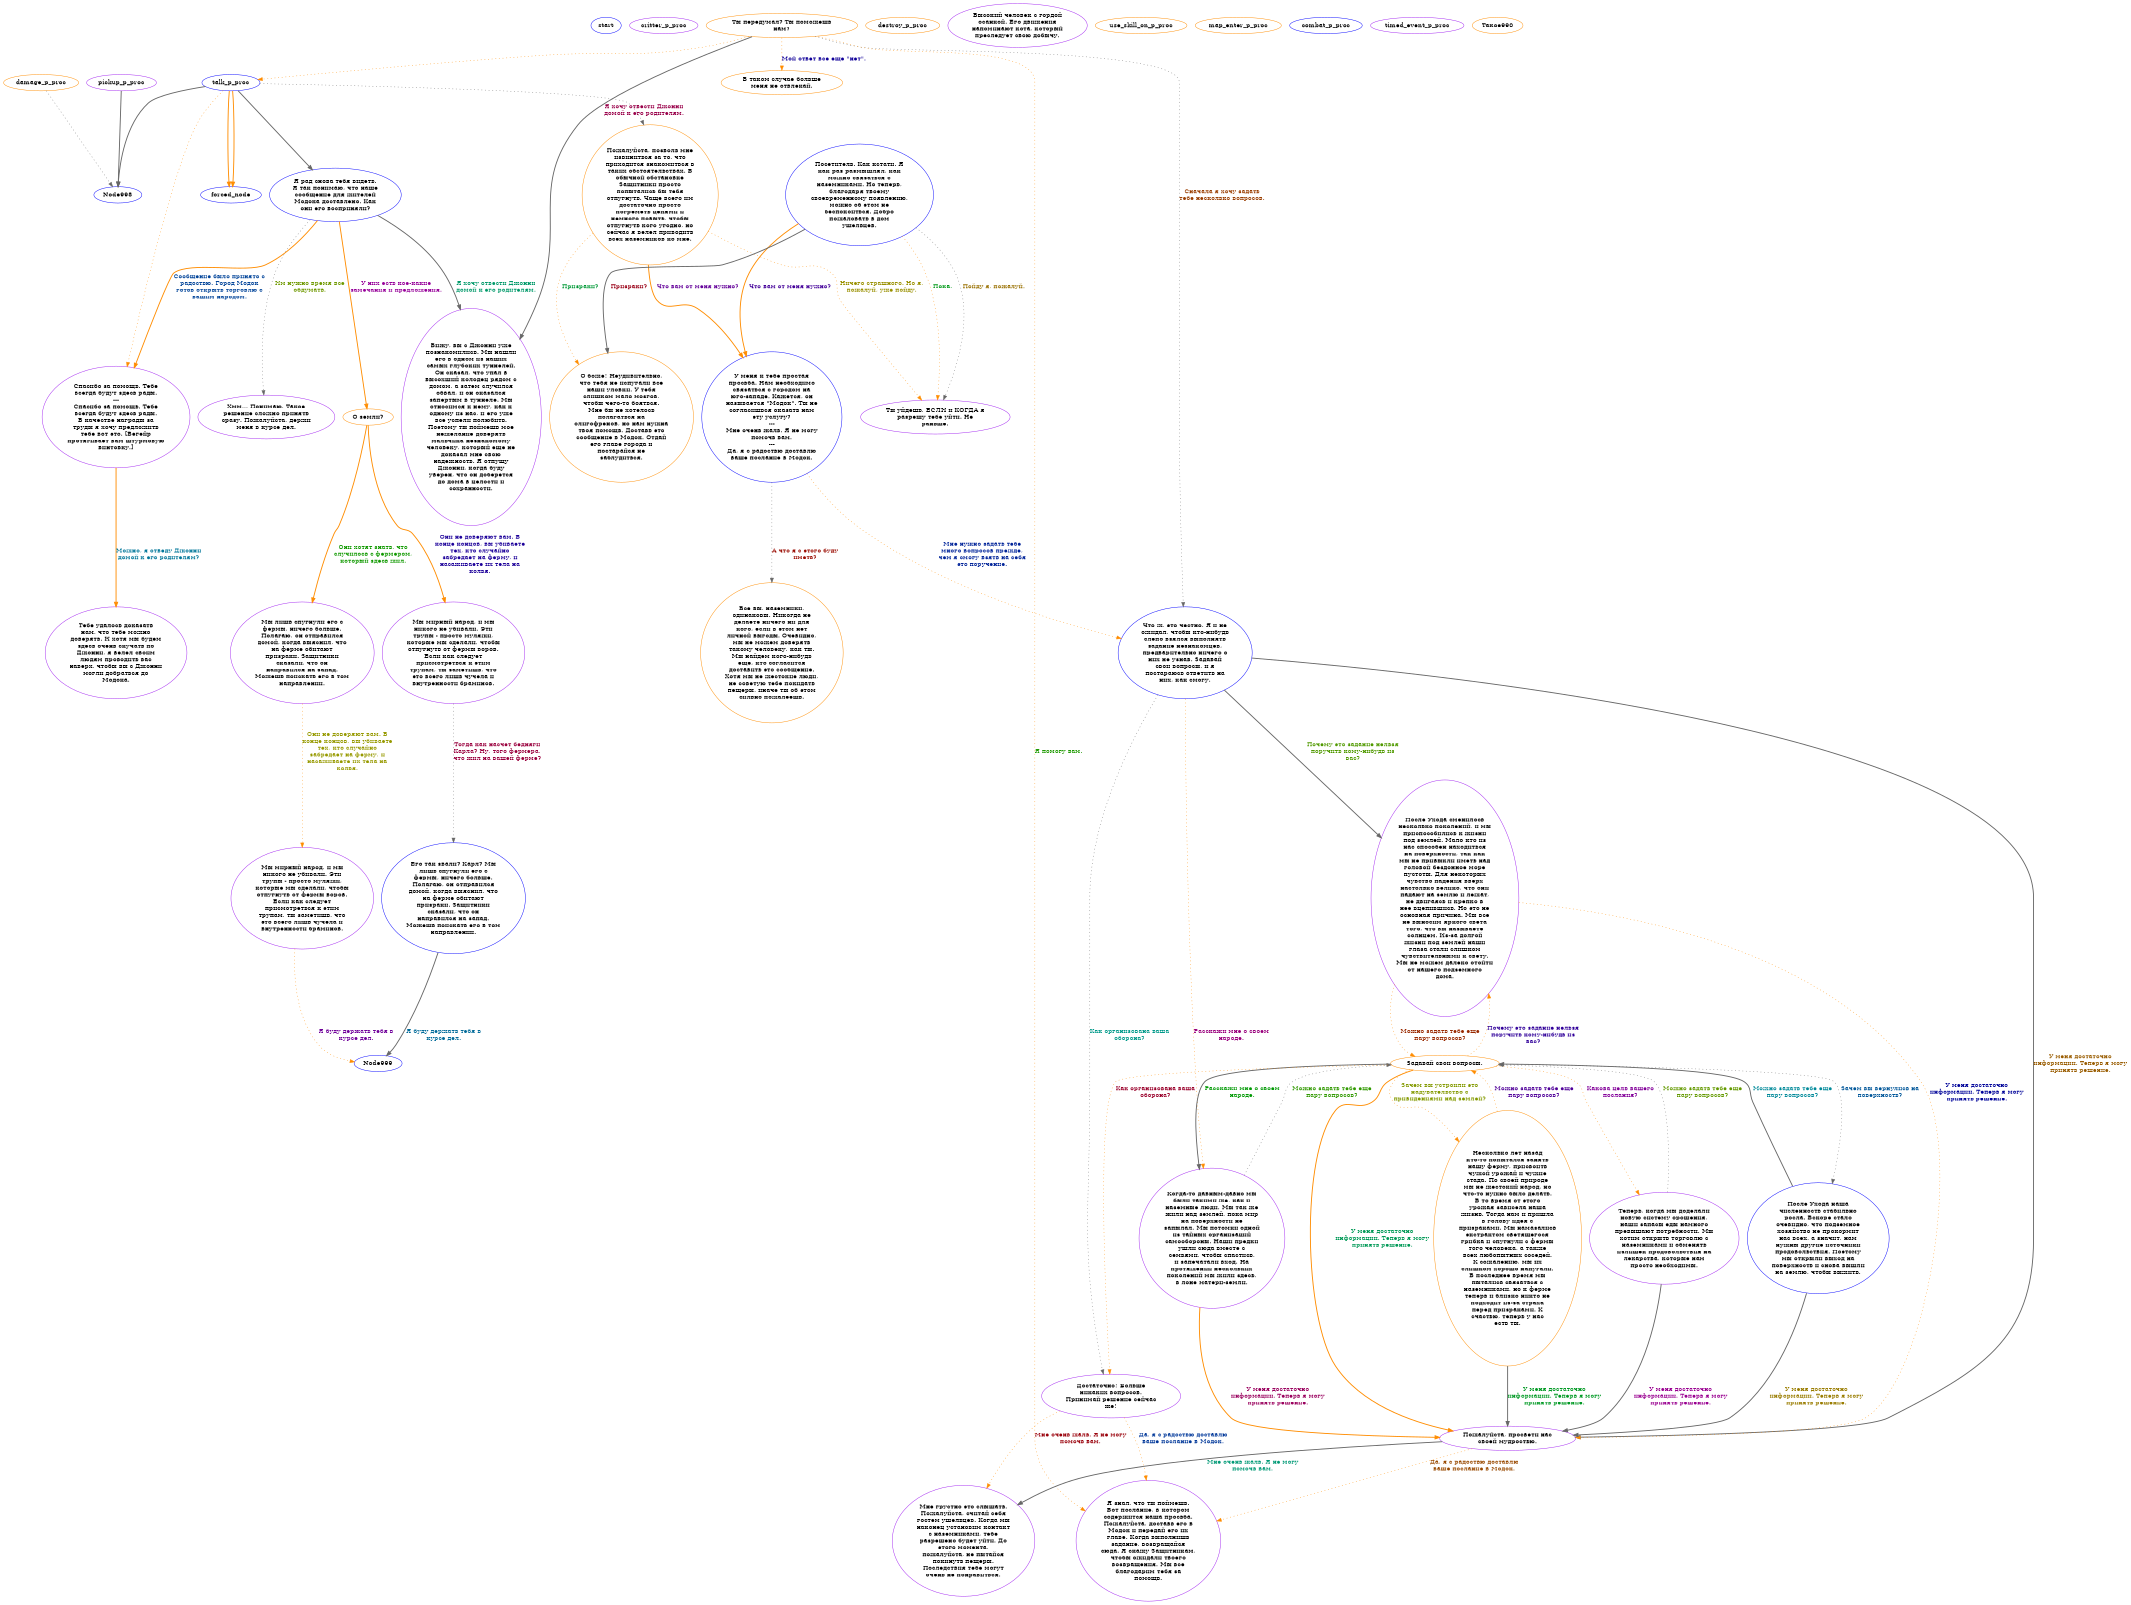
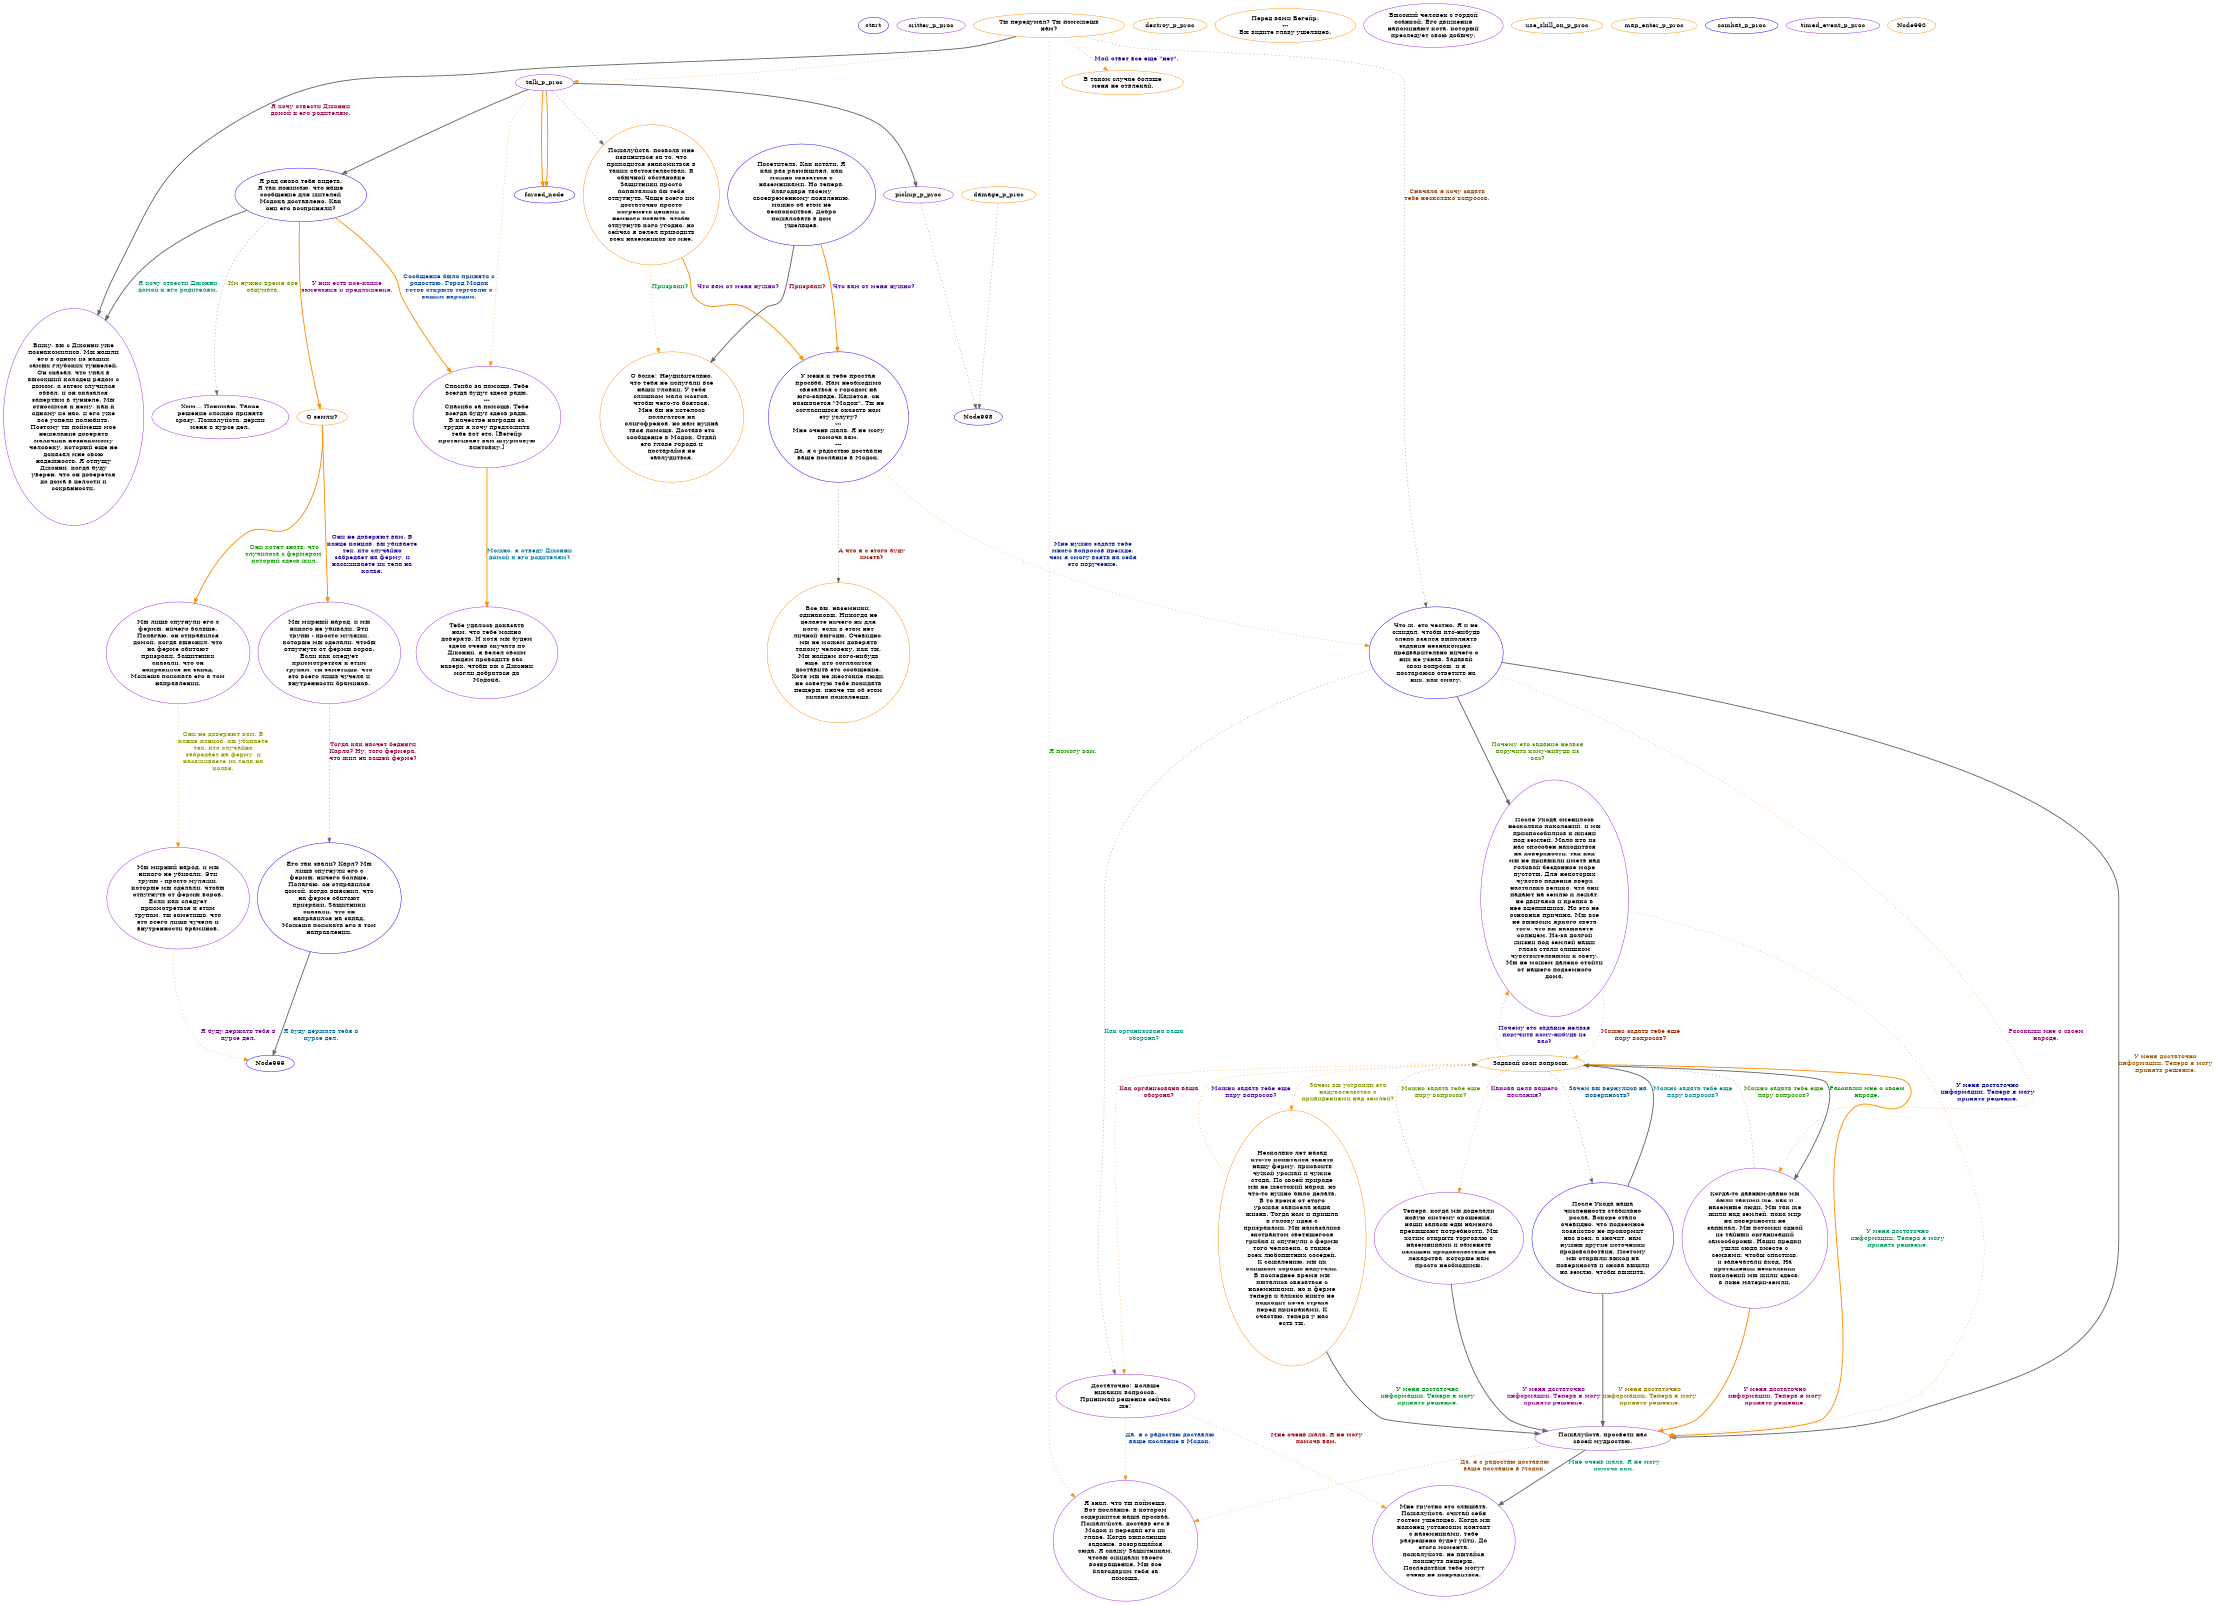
node "Перед вами Вегейр. --- Вы видите главу ушельцев.": added
node "Такое990": label "Такое990" -> "Node990"
node "talk_p_proc": color blue -> purple
edge "talk_p_proc" -> "Node998": now "talk_p_proc" -> "pickup_p_proc"
edge "pickup_p_proc" -> "Node998": style bold -> dotted
node "Ты уйдешь, ЕСЛИ и КОГДА я разрешу тебе уйти. Не раньше.": removed
